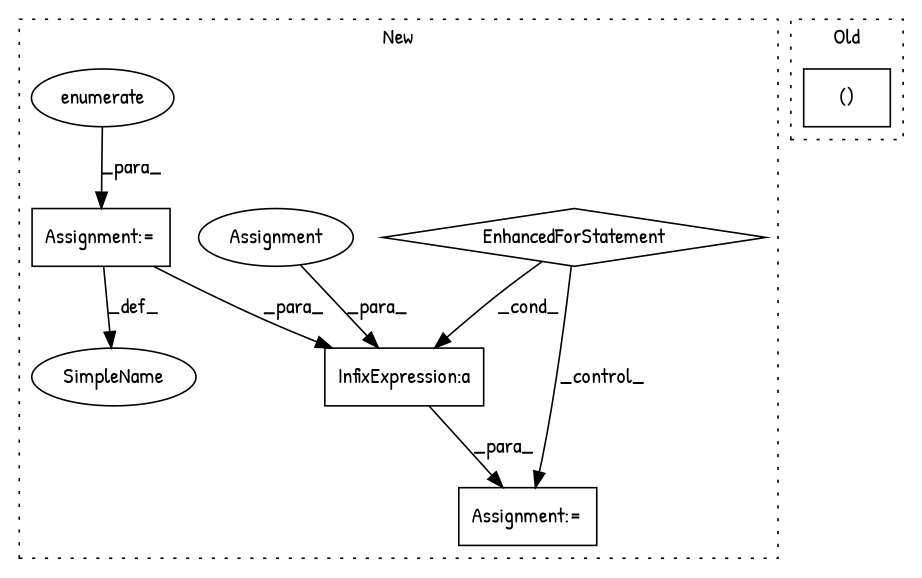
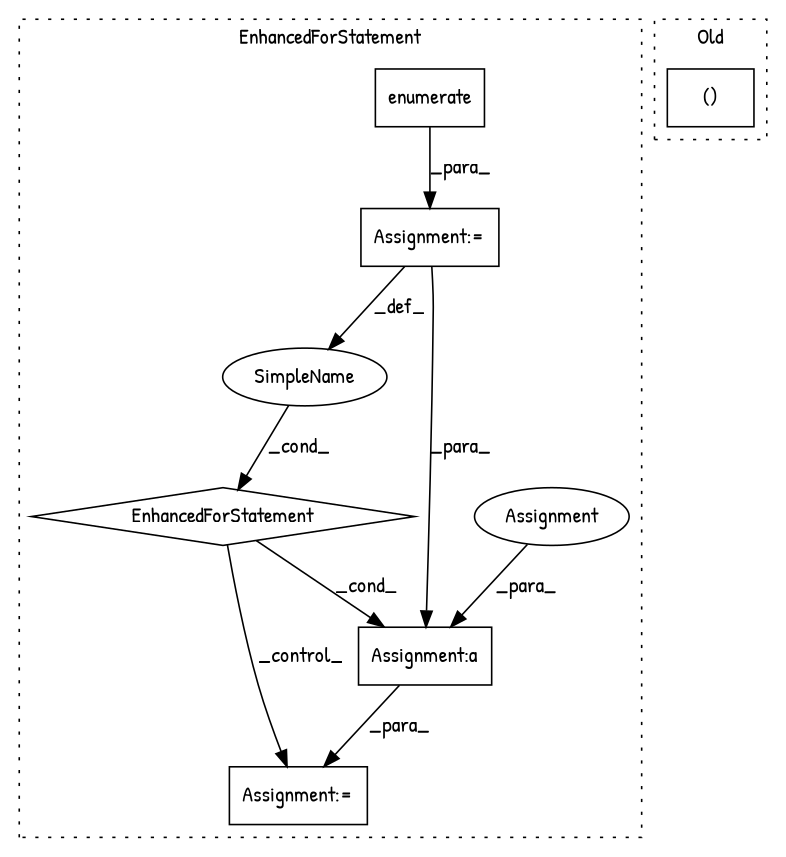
cluster "New": label "New" -> "EnhancedForStatement"
node "enumerate": shape ellipse -> box
node "InfixExpression:a": label "InfixExpression:a" -> "Assignment:a"
edge "SimpleName" -> "EnhancedForStatement": added, label "_cond_"
